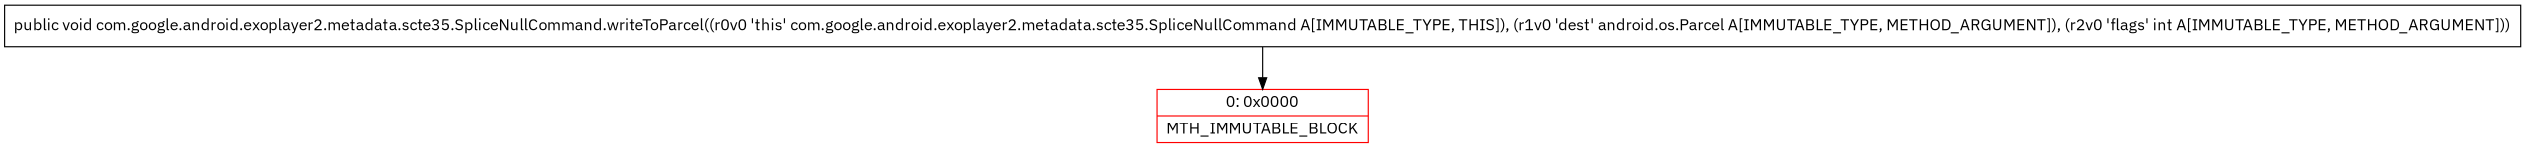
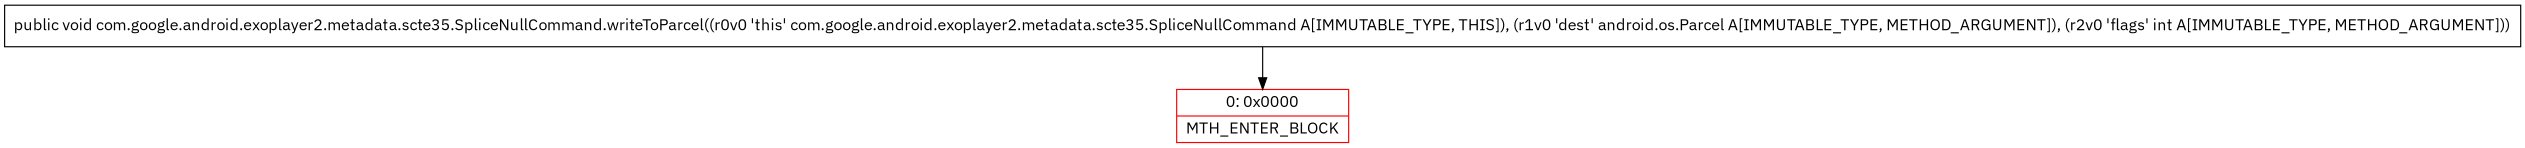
node "0: 0x0000": text "MTH_IMMUTABLE_BLOCK" -> "MTH_ENTER_BLOCK"
